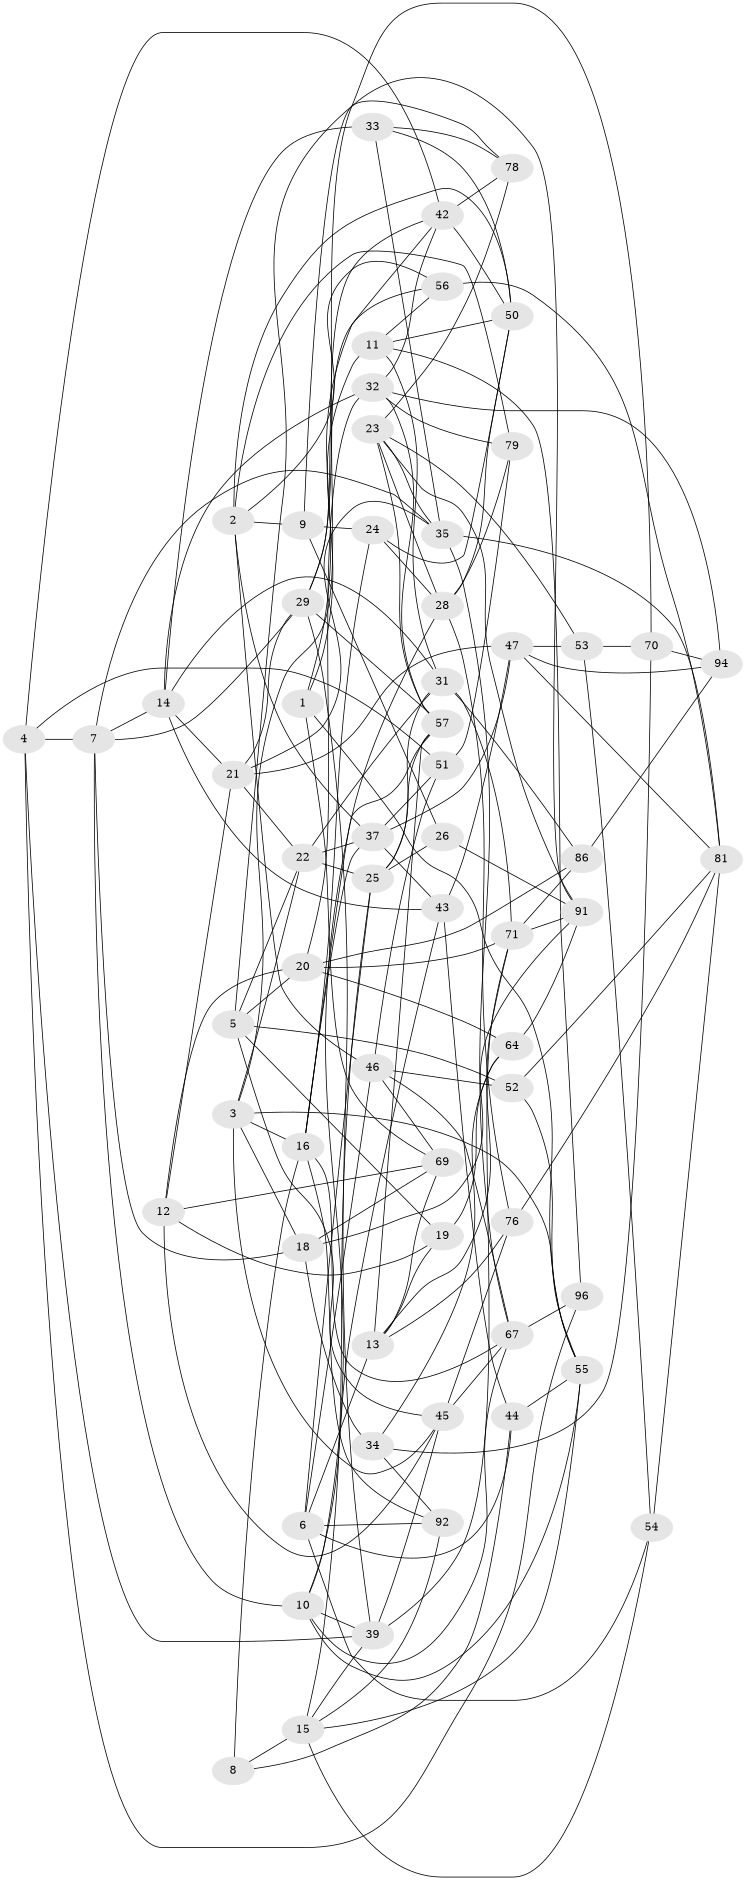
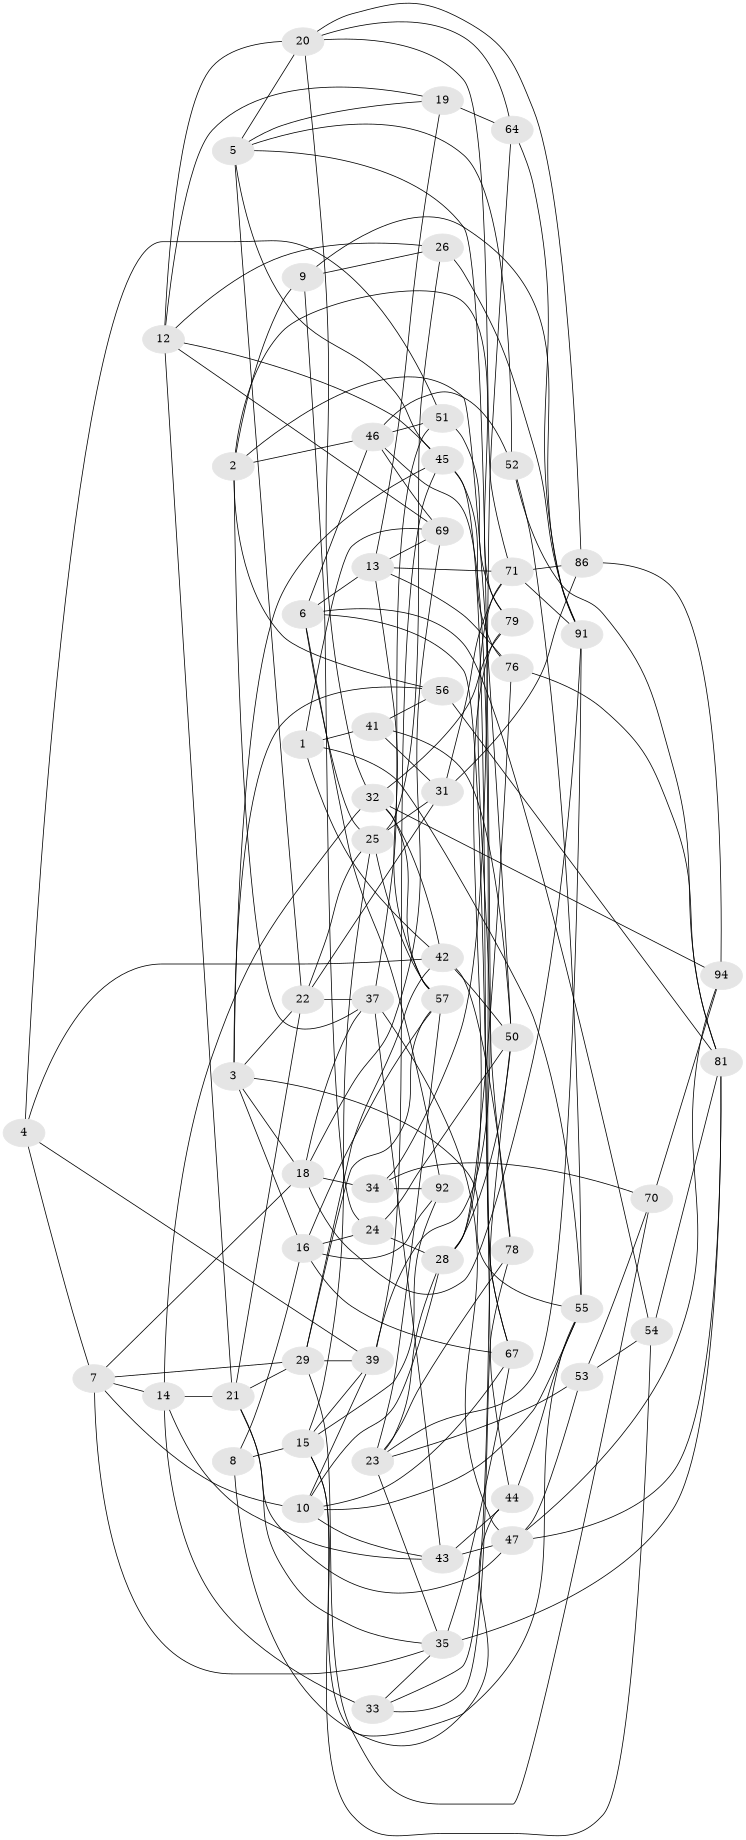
edge "26" -- "12": added
node "11": label "11" -> "41"
edge "31" -- "14": removed
edge "37" -- "16": now "37" -- "18"
node "96": removed
